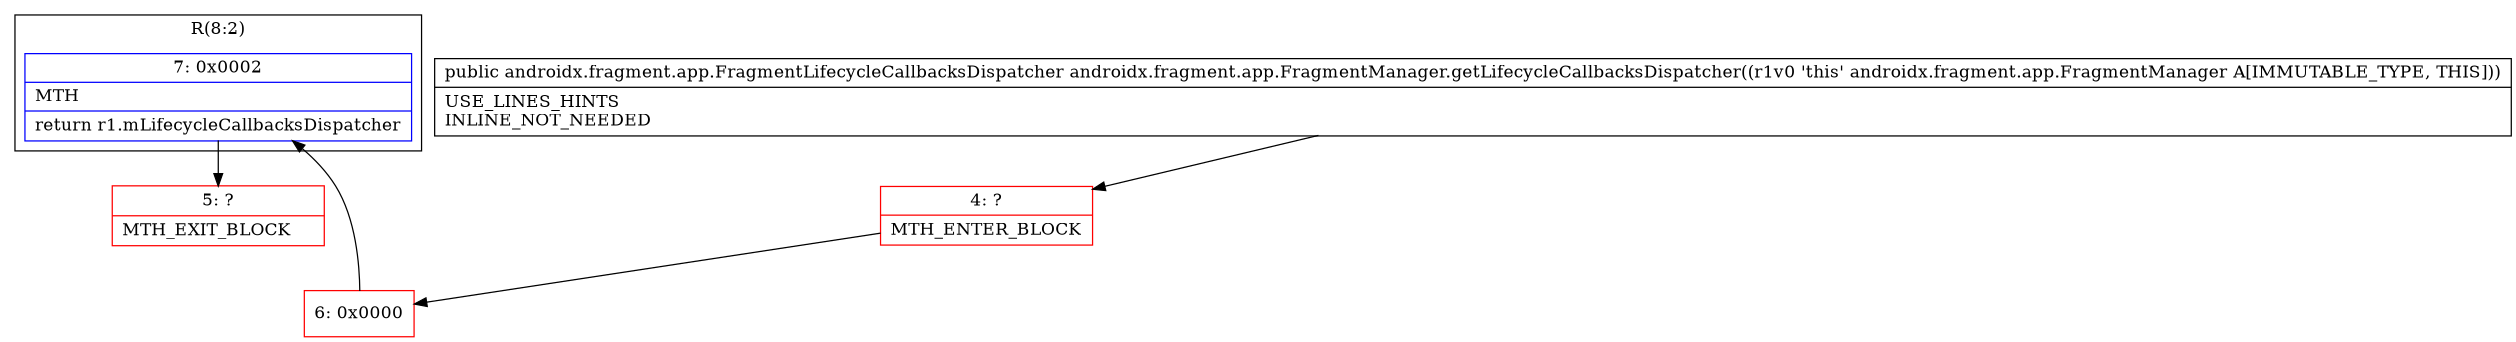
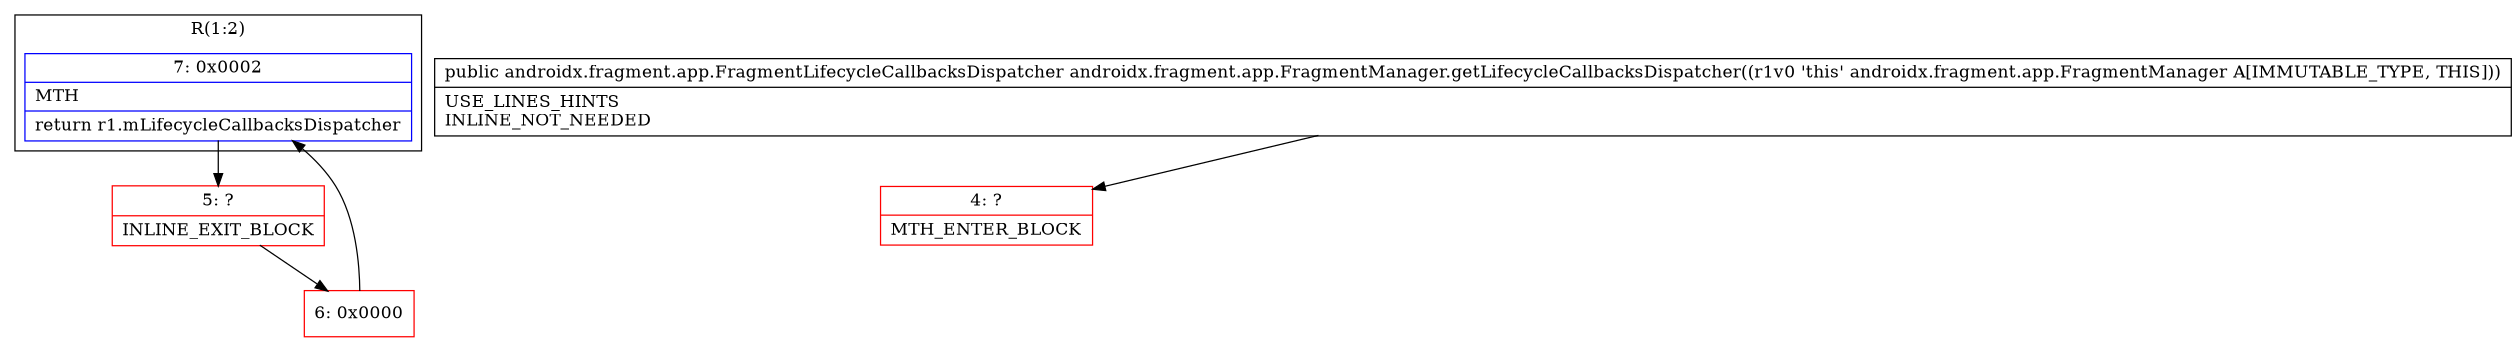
cluster "R(8:2)": label "R(8:2)" -> "R(1:2)"
node "5: ?": text "MTH_EXIT_BLOCK" -> "INLINE_EXIT_BLOCK"
edge "4: ?" -> "6: 0x0000": now "5: ?" -> "6: 0x0000"
